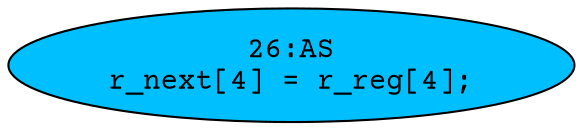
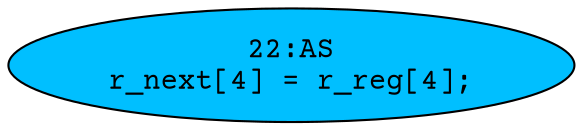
node "26:AS r_next[4] = r_reg[4];": label "26:AS r_next[4] = r_reg[4];" -> "22:AS r_next[4] = r_reg[4];"
